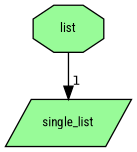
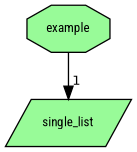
node "list": label "list" -> "example"
